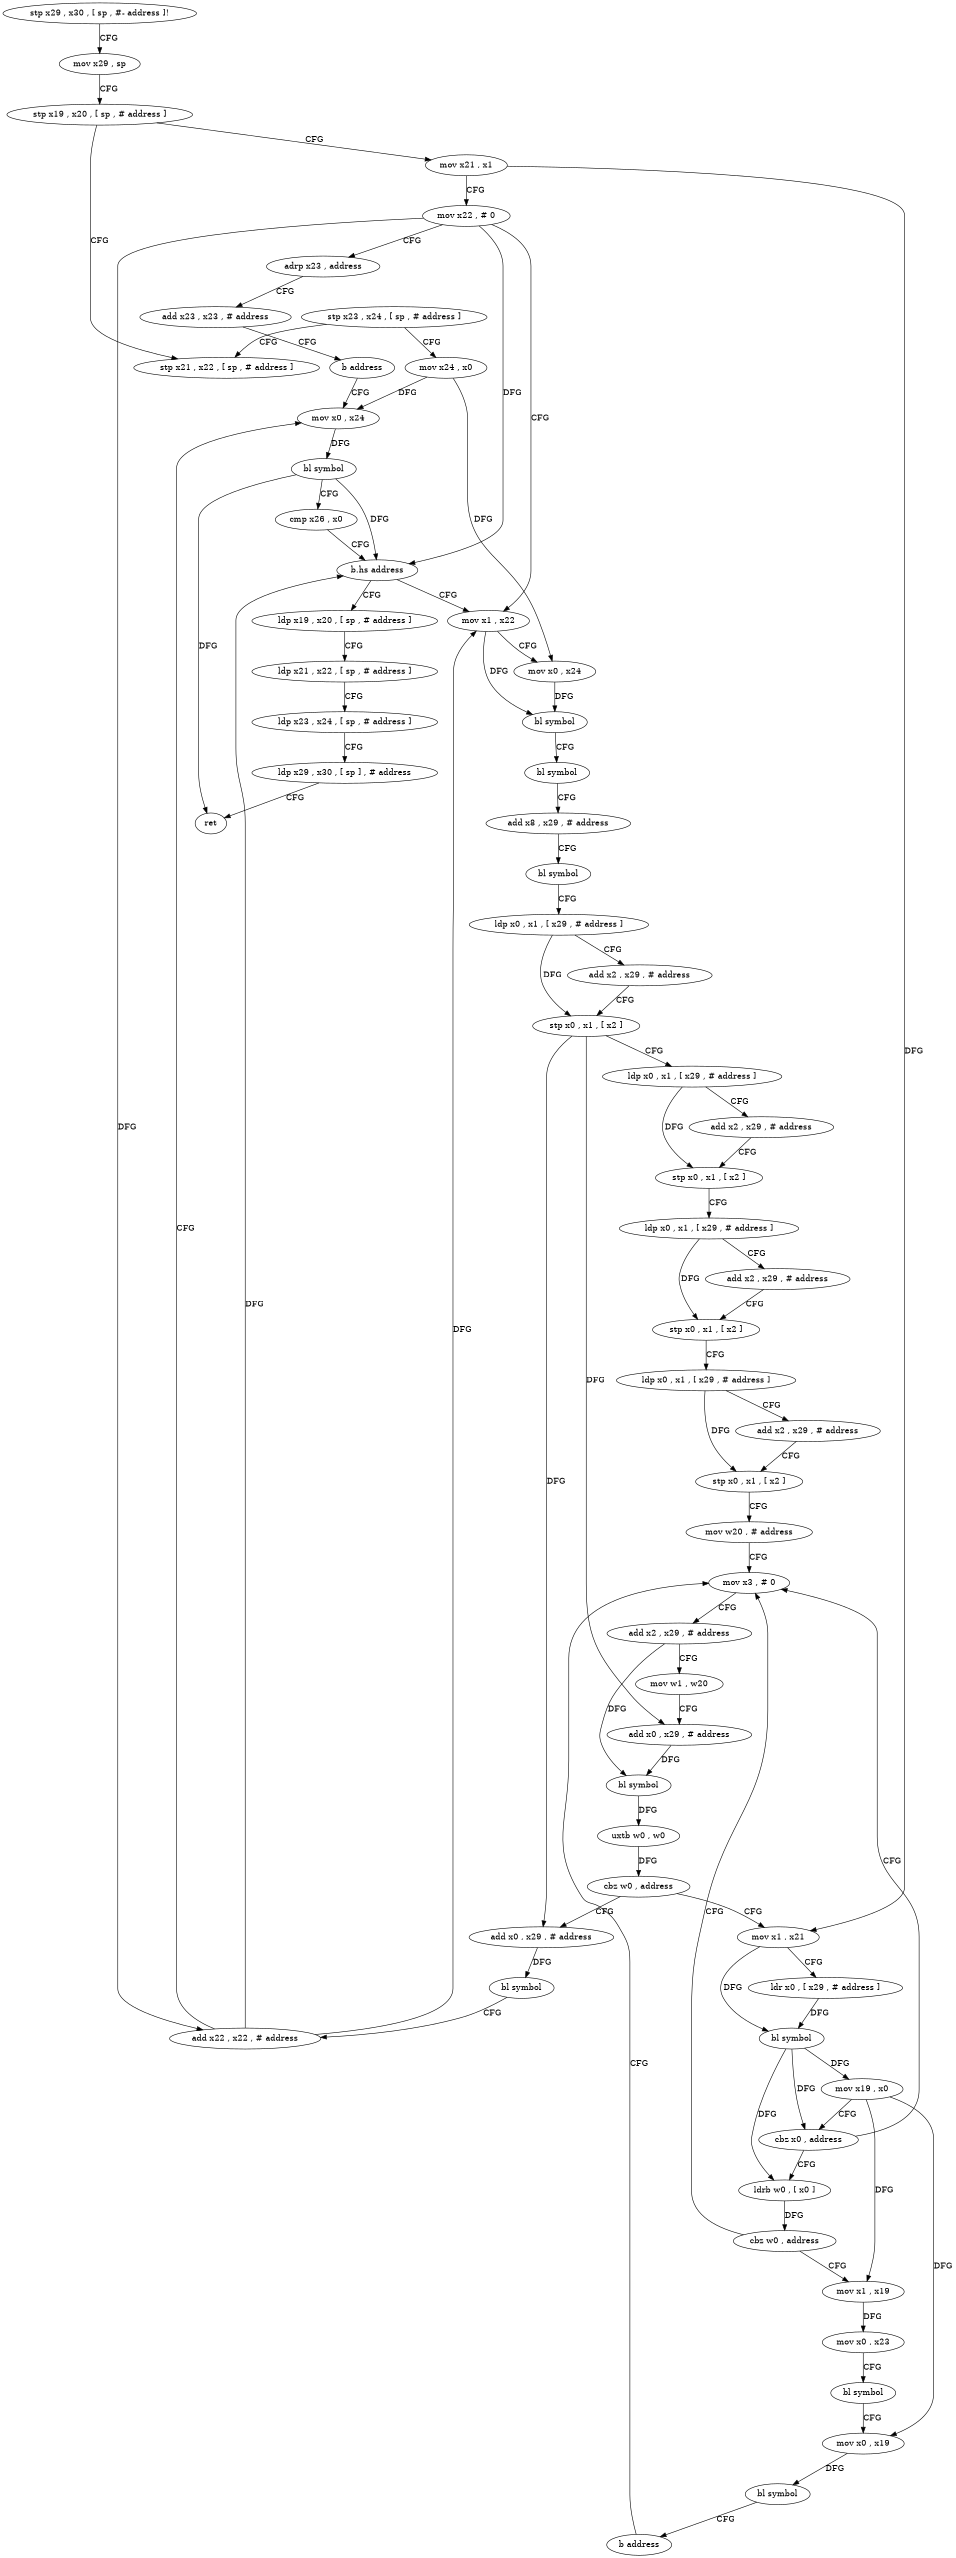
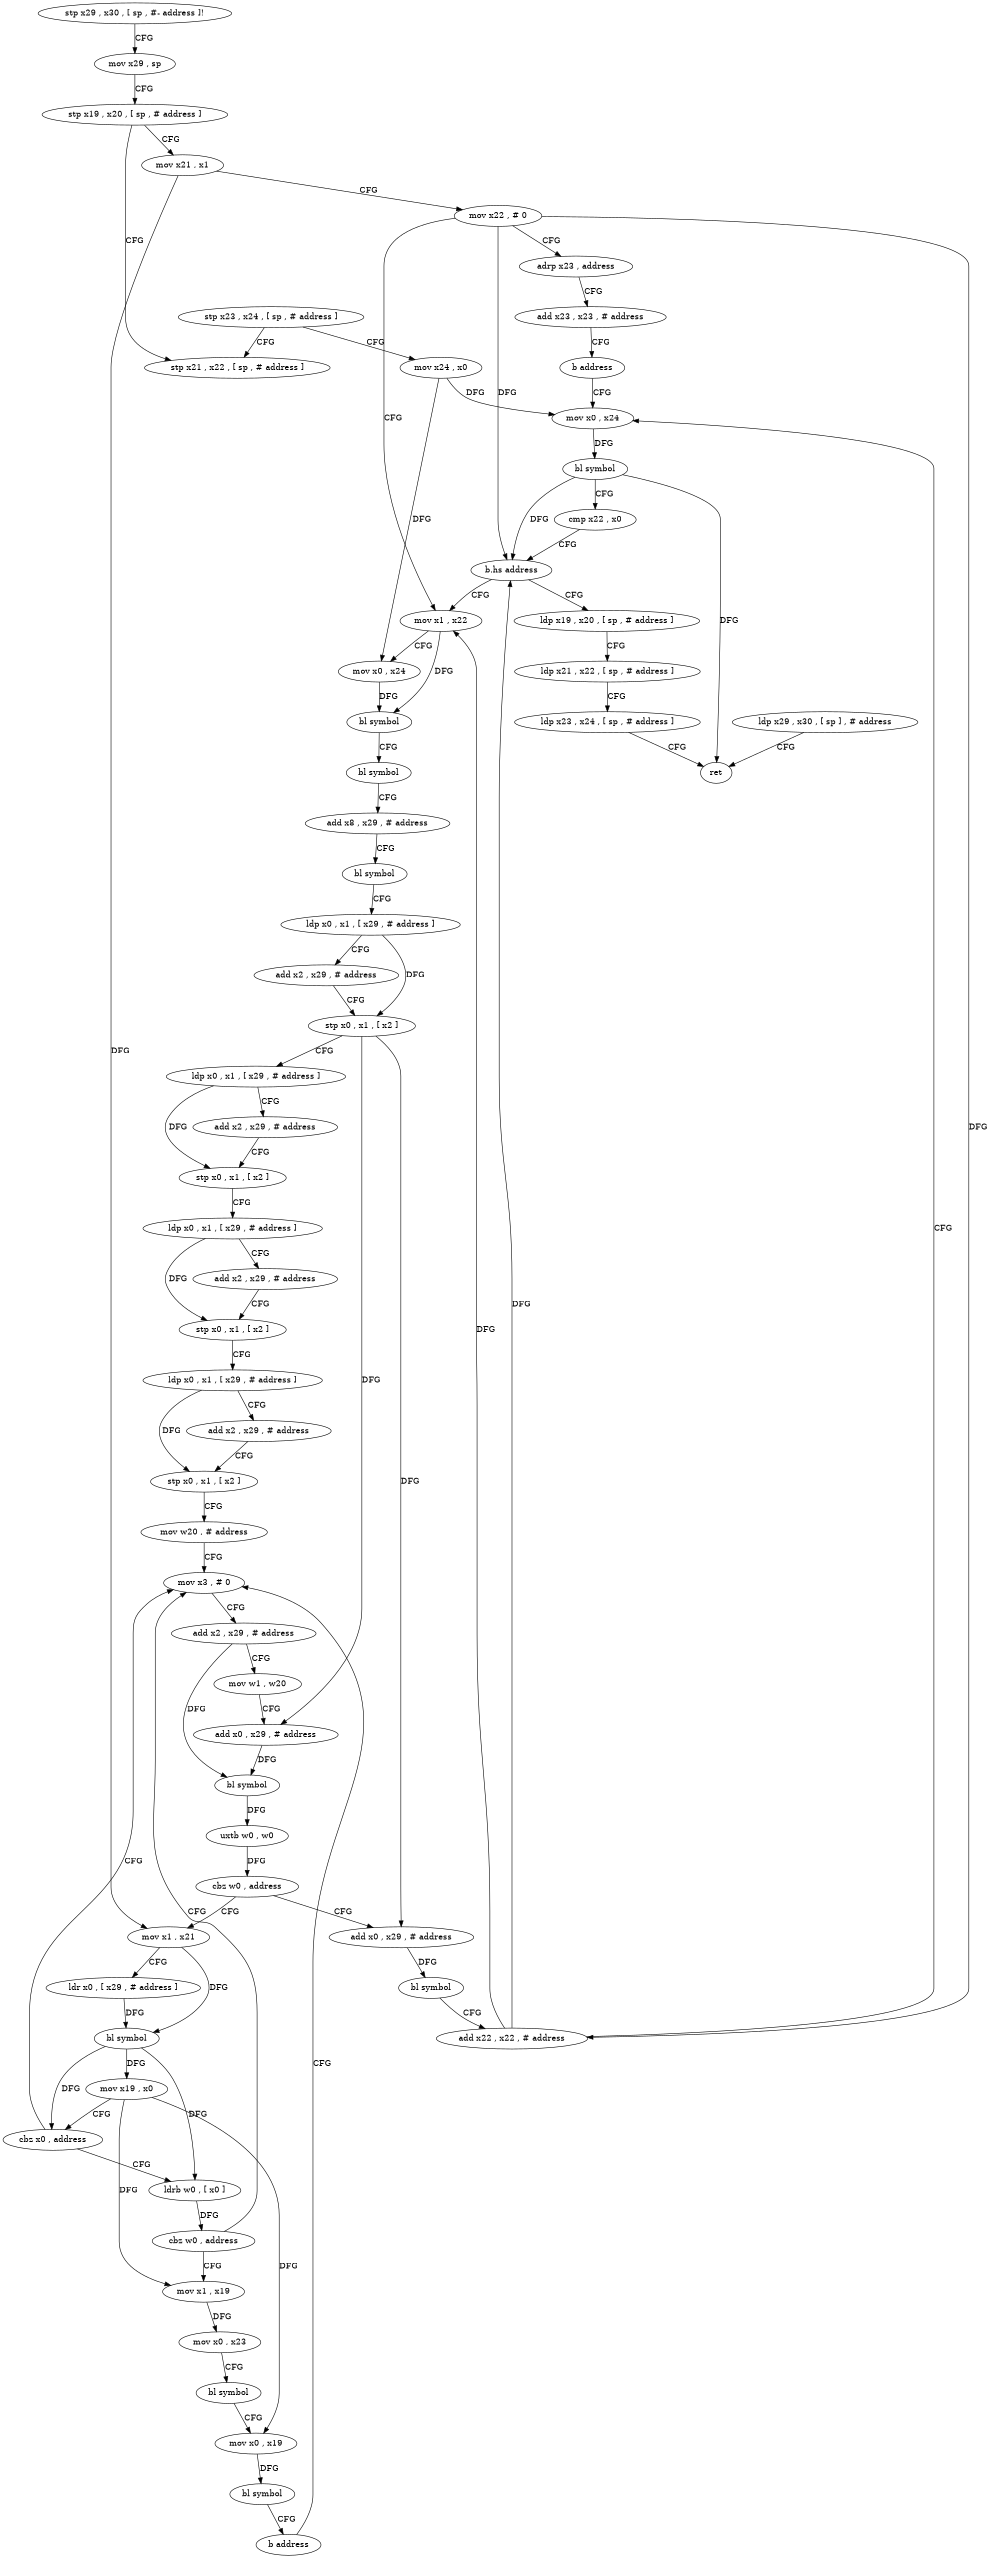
node "cmp x26 , x0": label "cmp x26 , x0" -> "cmp x22 , x0"
edge "ldp x23 , x24 , [ sp , # address ]" -> "ldp x29 , x30 , [ sp ] , # address": now "ldp x23 , x24 , [ sp , # address ]" -> "ret"
